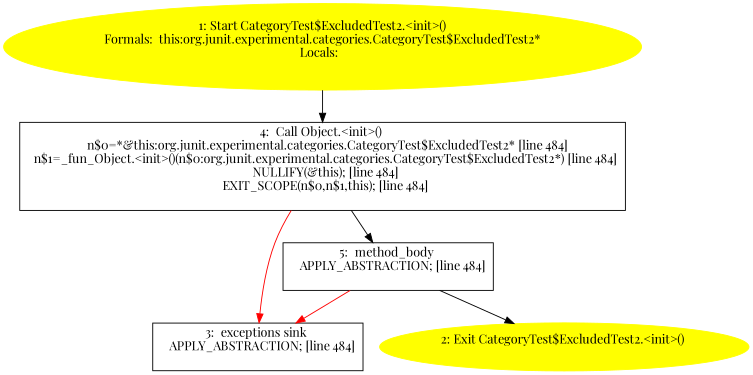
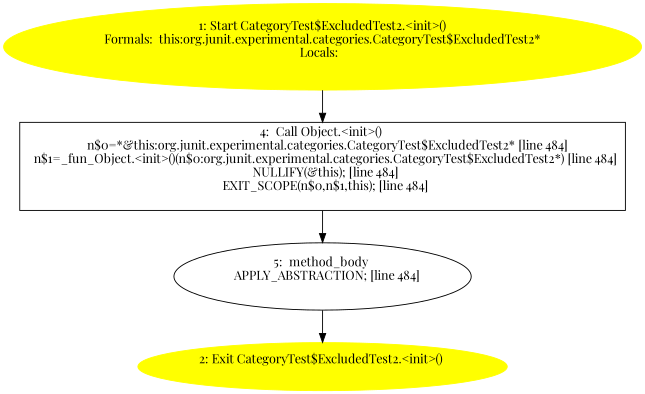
node "5:  method_body APPLY_ABSTRACTION; [line 484]": shape box -> ellipse
node "3:  exceptions sink APPLY_ABSTRACTION; [line 484]": removed
